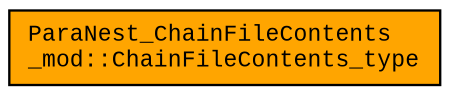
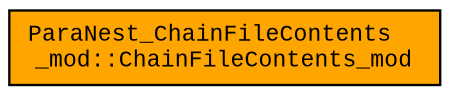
node "ParaNest_ChainFileContents _mod::ChainFileContents_type": label "ParaNest_ChainFileContents _mod::ChainFileContents_type" -> "ParaNest_ChainFileContents _mod::ChainFileContents_mod"
